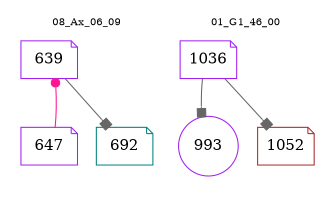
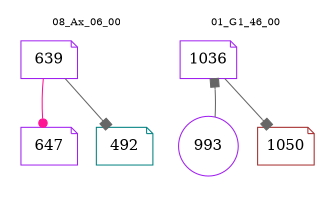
cluster "08_Ax_06_09": label "08_Ax_06_09" -> "08_Ax_06_00"
edge "1036" -> "993": reversed
edge "647" -> "639": reversed
node "692": label "692" -> "492"
node "1052": label "1052" -> "1050"
